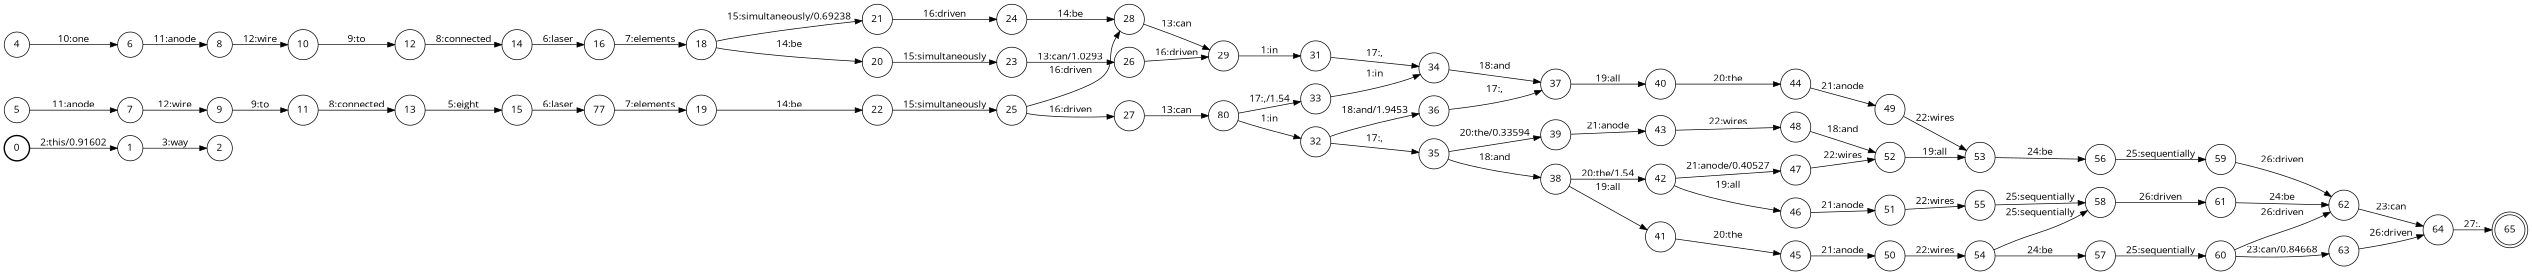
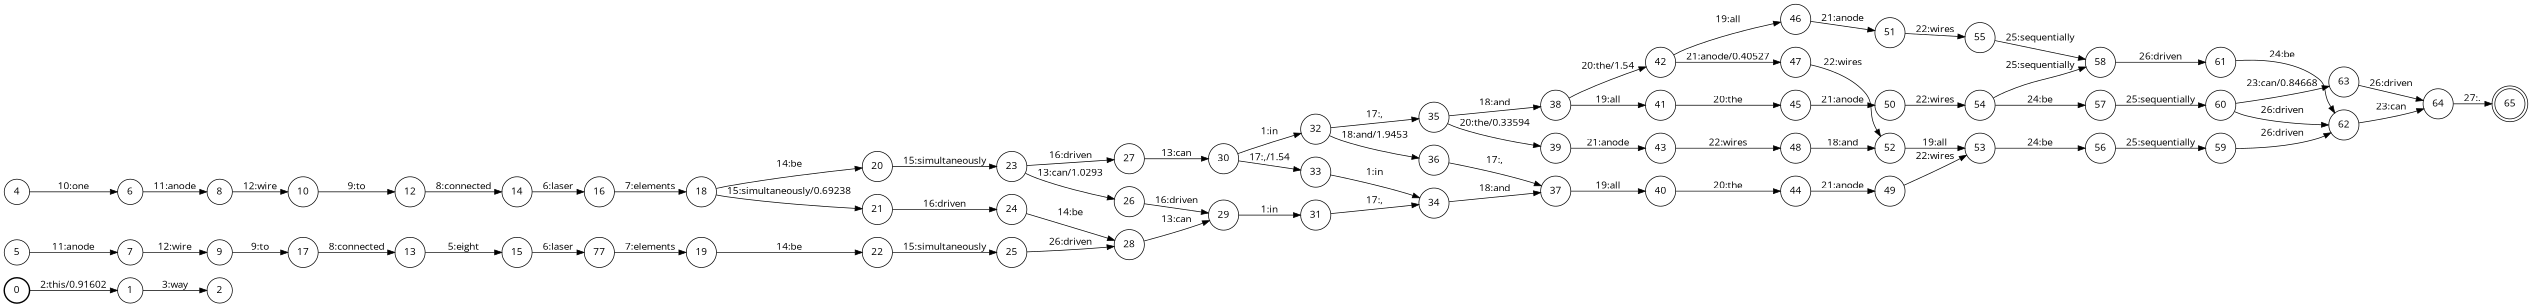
edge "25" -> "28": label "16:driven" -> "26:driven"
node "11": label "11" -> "17"
node "80": label "80" -> "30"
edge "25" -> "27": now "23" -> "27"
